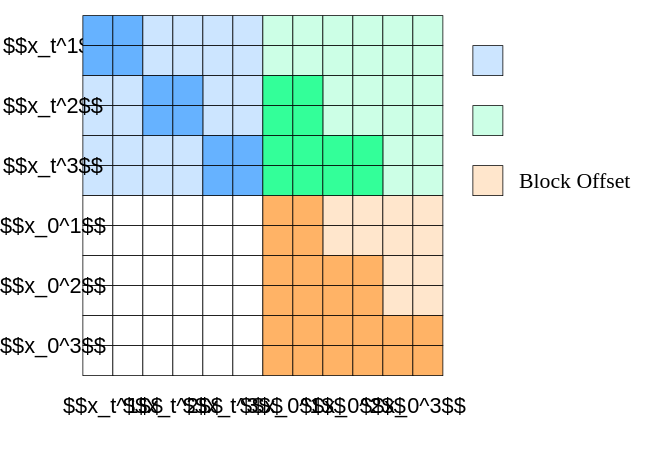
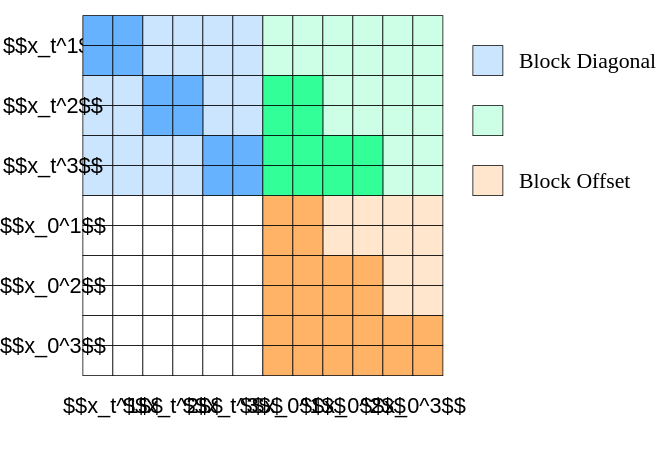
node "Block Diagonal": added
